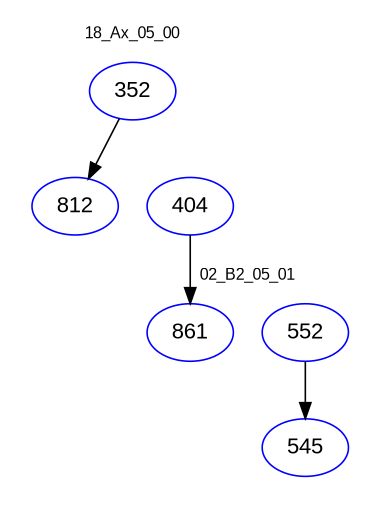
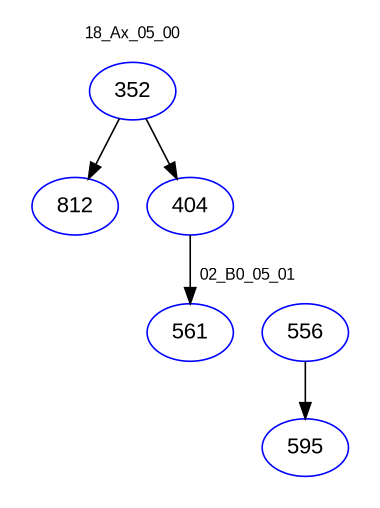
edge "352" -> "404": added
cluster "02_B2_05_01": label "02_B2_05_01" -> "02_B0_05_01"
node "861": label "861" -> "561"
node "552": label "552" -> "556"
node "545": label "545" -> "595"
